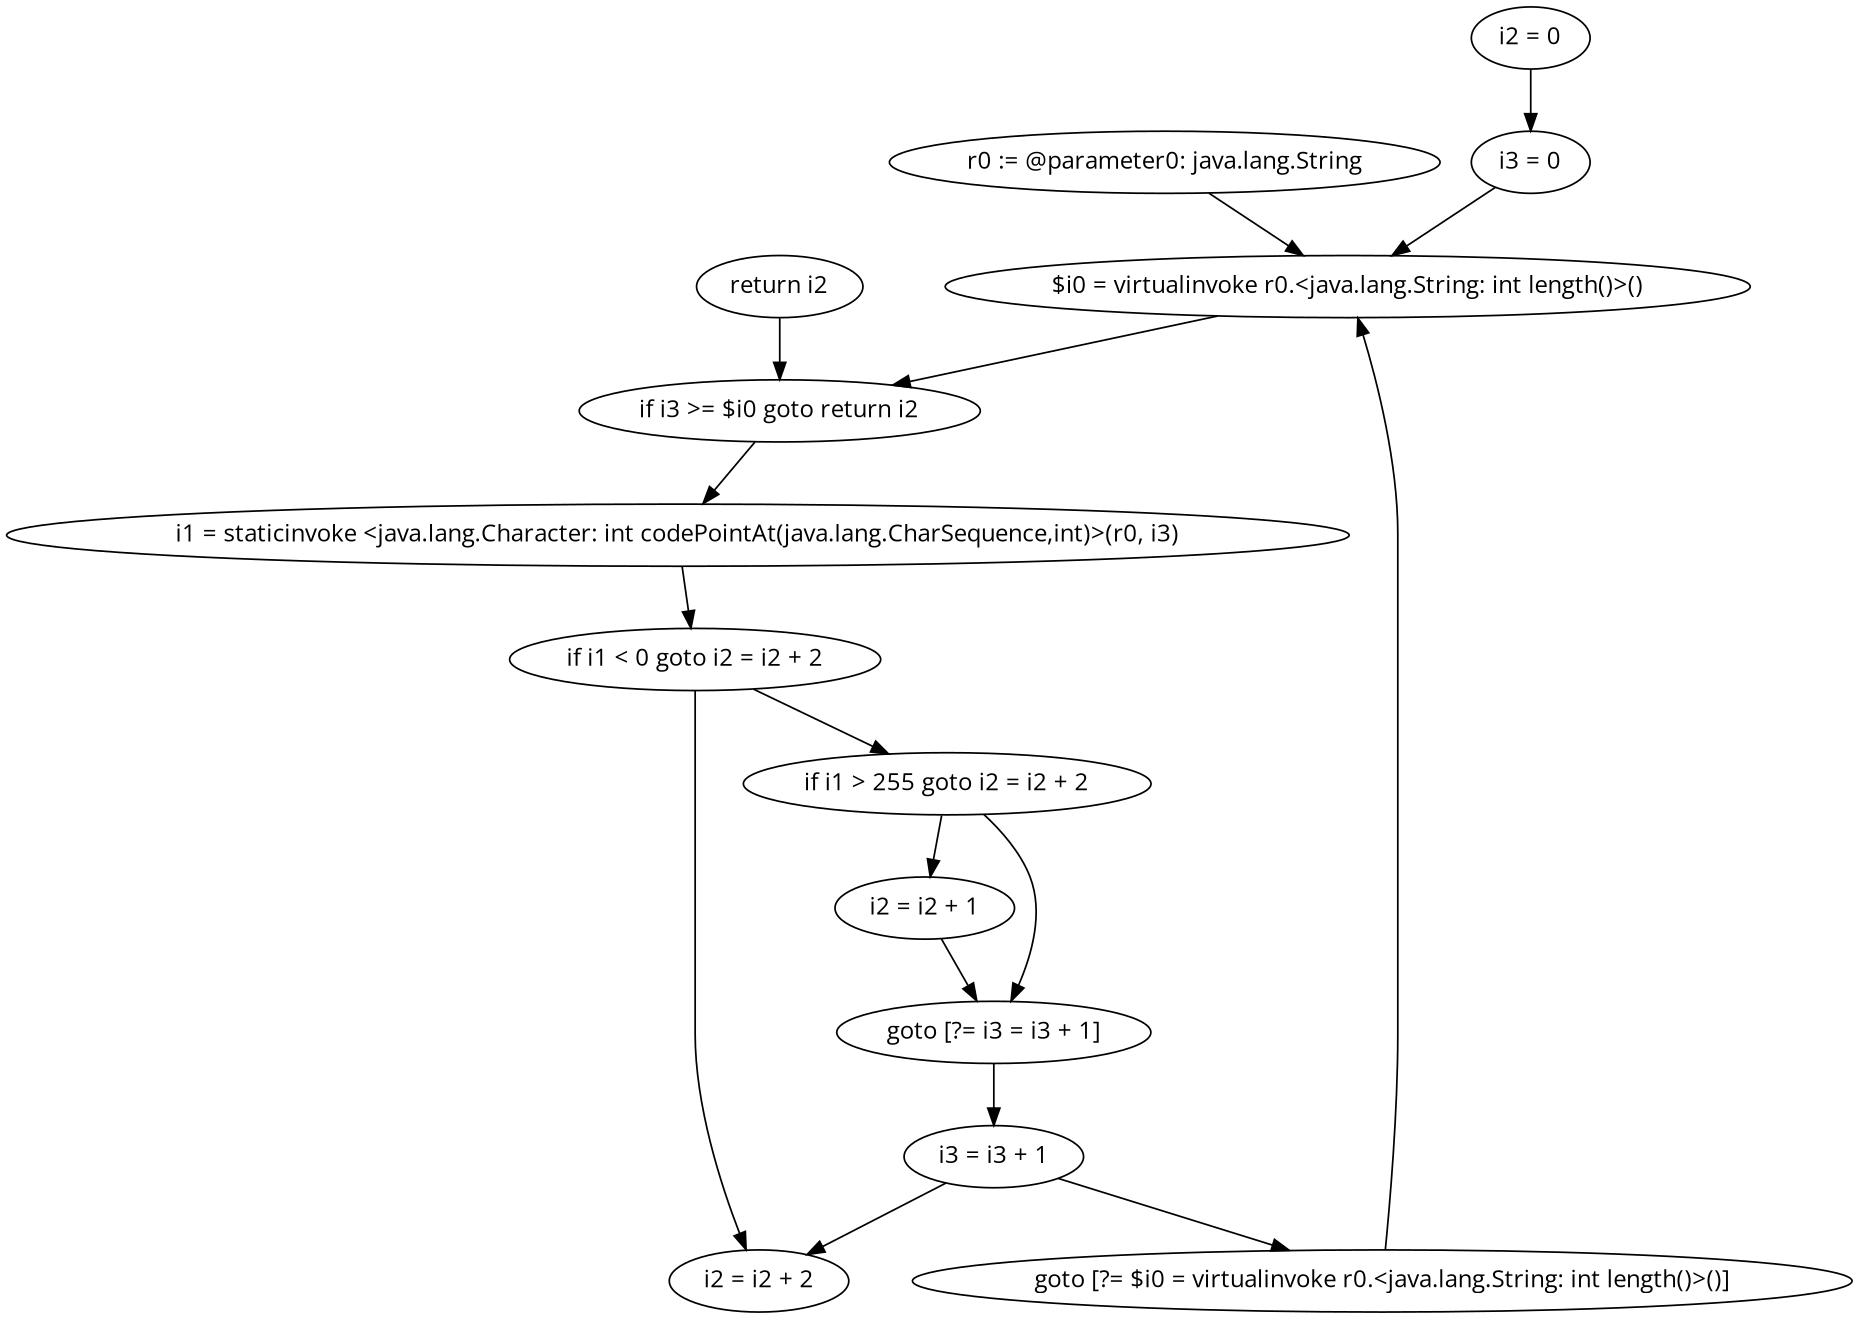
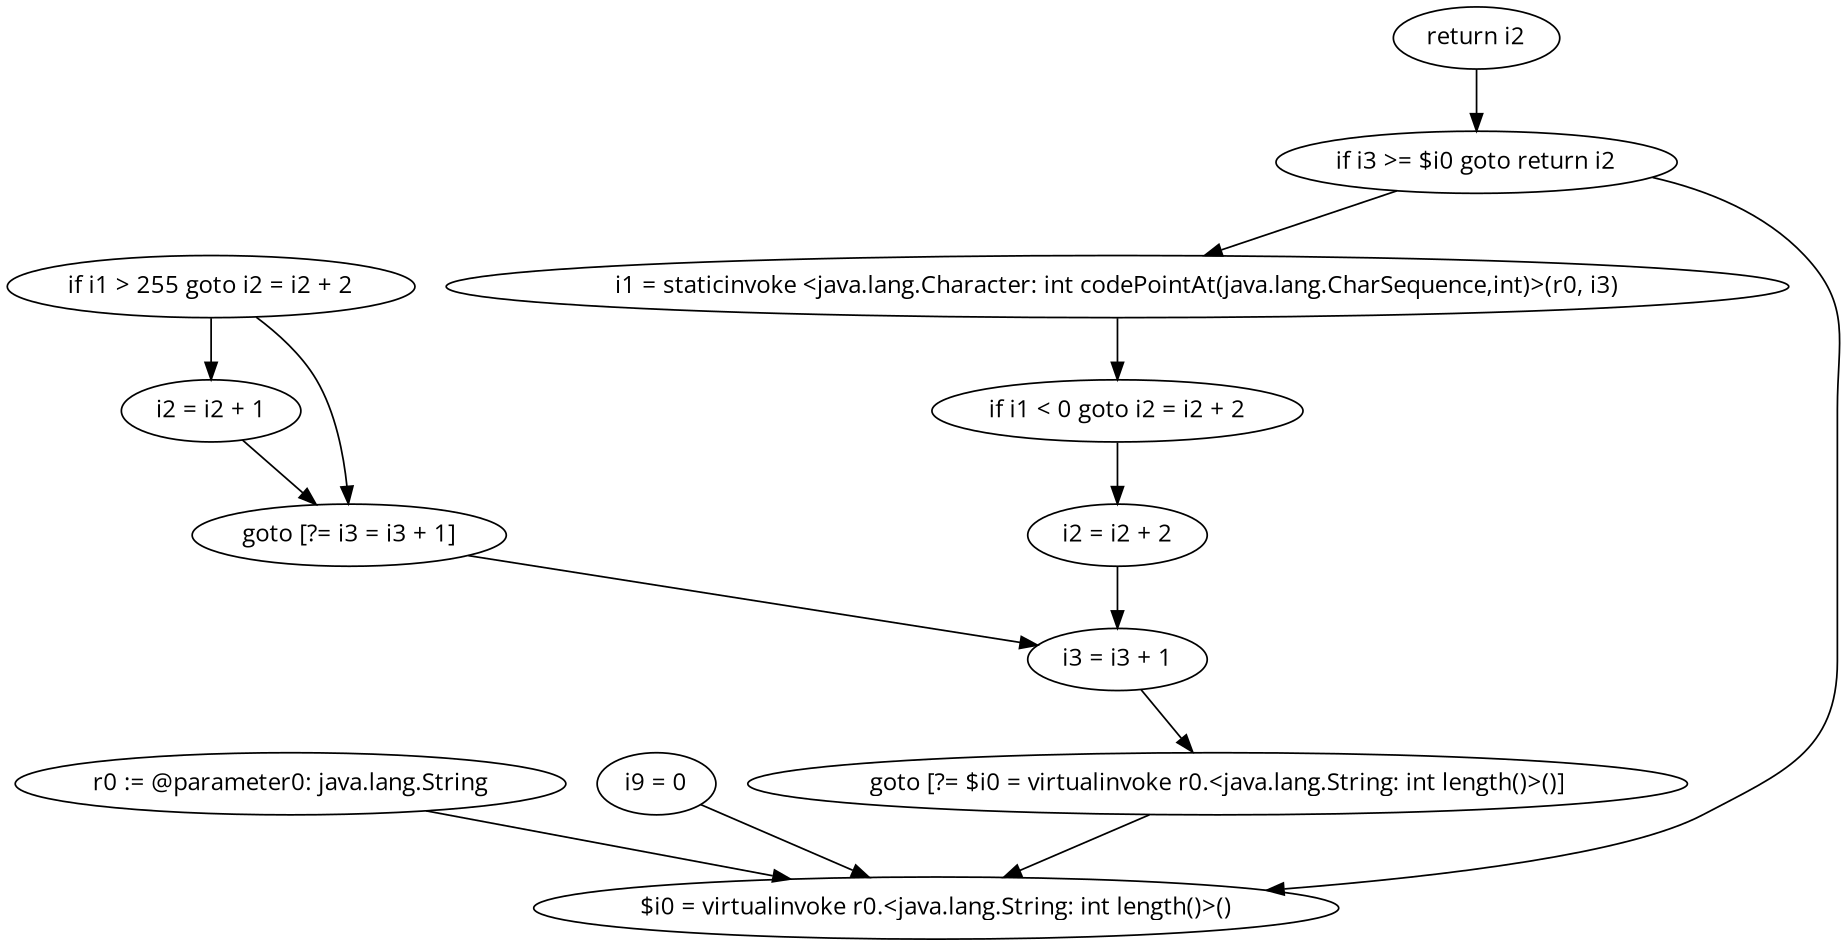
node "i2 = 0": removed
node "i3 = 0": label "i3 = 0" -> "i9 = 0"
edge "$i0 = virtualinvoke r0.<java.lang.String: int length()>()" -> "if i3 >= $i0 goto return i2": reversed
edge "if i1 < 0 goto i2 = i2 + 2" -> "if i1 > 255 goto i2 = i2 + 2": removed
edge "i3 = i3 + 1" -> "i2 = i2 + 2": reversed
